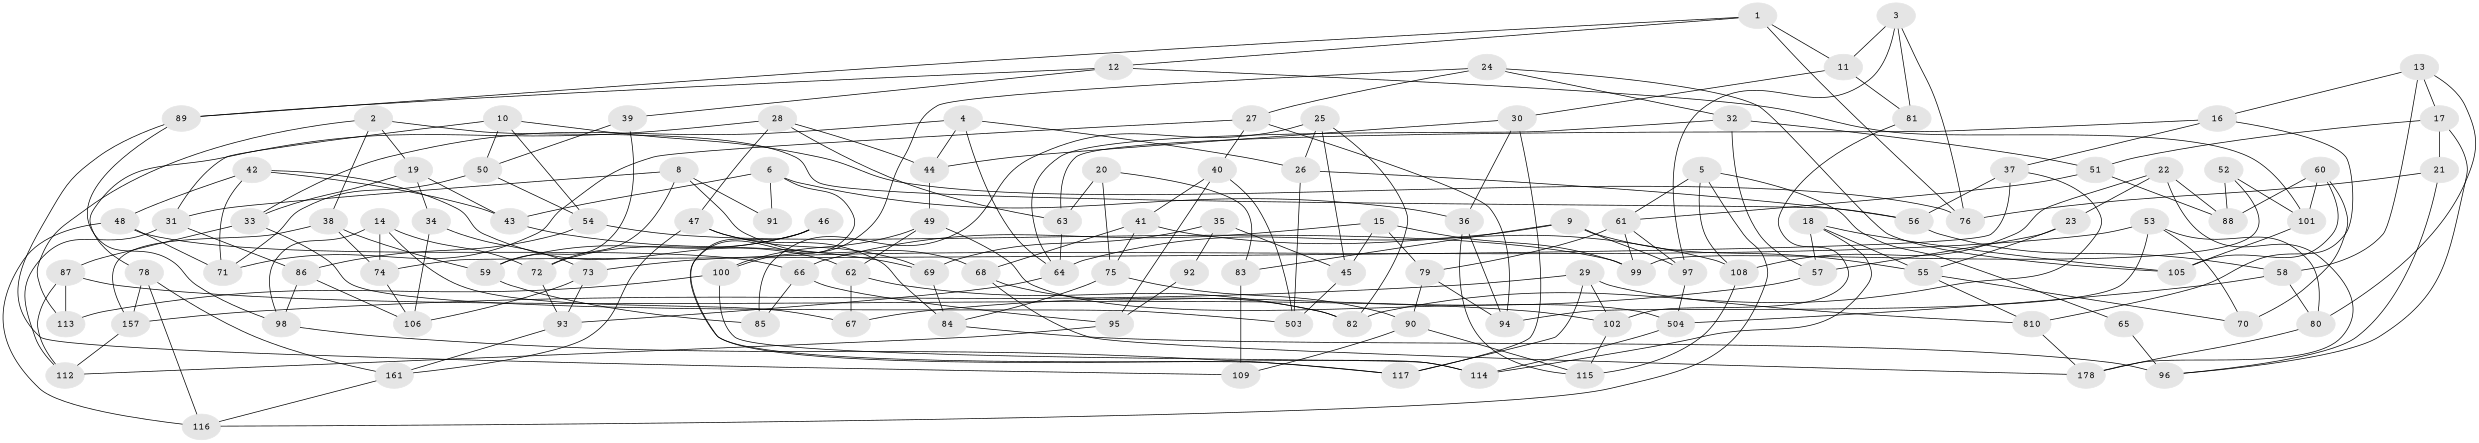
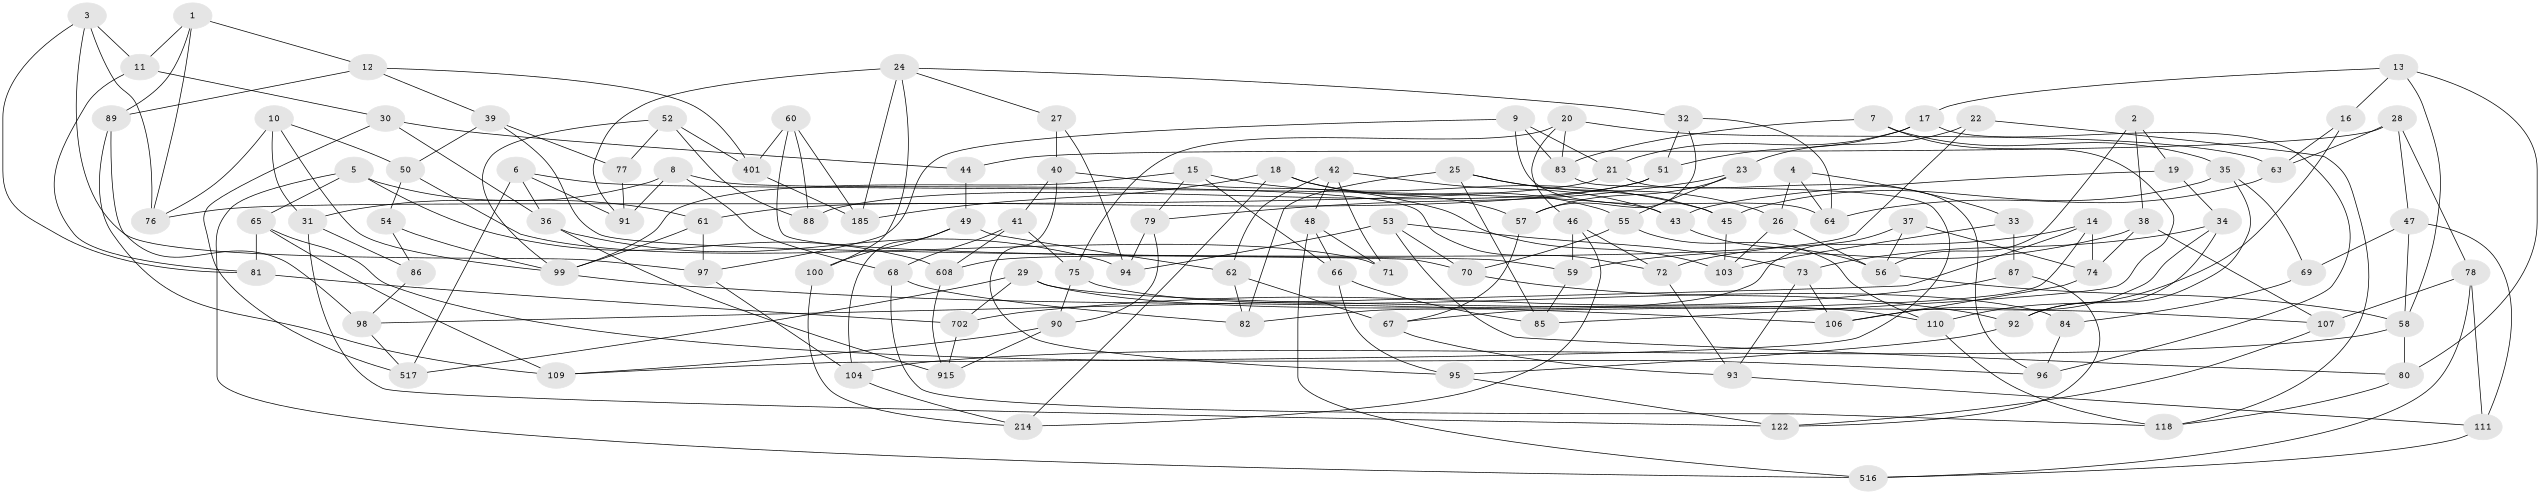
edge "24" -- "91": added
node "7": added
edge "4" -- "44": removed
edge "16" -- "37": removed
edge "27" -- "71": removed
edge "10" -- "54": now "10" -- "99"
node "77": added
edge "20" -- "46": added
edge "19" -- "33": removed
edge "22" -- "88": removed
node "101": label "101" -> "401"
edge "65" -- "81": added
edge "43" -- "69": now "43" -- "56"
edge "9" -- "55": now "9" -- "21"
edge "61" -- "79": now "23" -- "79"
edge "47" -- "84": now "47" -- "58"
node "108": label "108" -> "608"
node "105": label "105" -> "185"
edge "86" -- "106": now "99" -- "106"
edge "70" -- "92": added
edge "34" -- "92": added
edge "65" -- "109": added
edge "64" -- "93": now "67" -- "93"
node "113": removed
node "157": label "157" -> "107"
node "503": label "503" -> "103"
node "102": label "102" -> "702"
node "504": label "504" -> "104"
node "810": label "810" -> "110"
node "112": label "112" -> "122"
node "161": label "161" -> "111"
node "117": label "117" -> "517"
node "114": label "114" -> "214"
node "115": label "115" -> "915"
node "178": label "178" -> "118"
node "116": label "116" -> "516"
